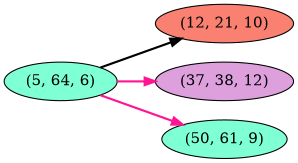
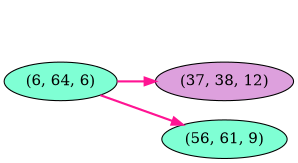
node "(12, 21, 10)": removed
node "(5, 64, 6)": label "(5, 64, 6)" -> "(6, 64, 6)"
node "(50, 61, 9)": label "(50, 61, 9)" -> "(56, 61, 9)"
